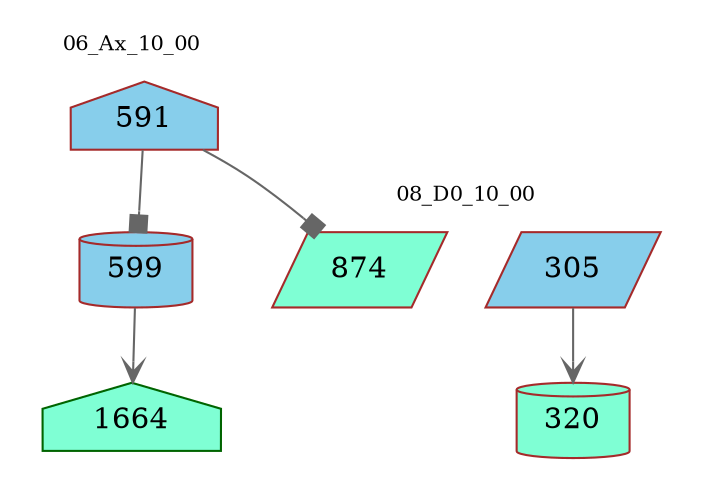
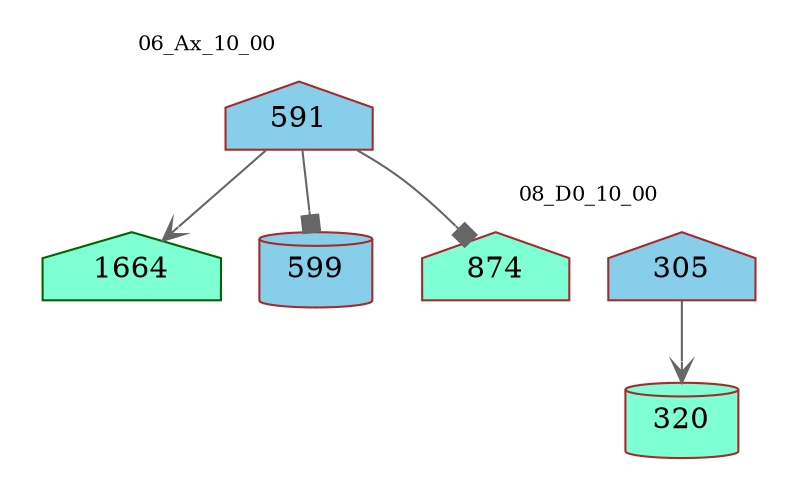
node "874": shape parallelogram -> house
node "305": shape parallelogram -> house
edge "599" -> "1664": now "591" -> "1664"
